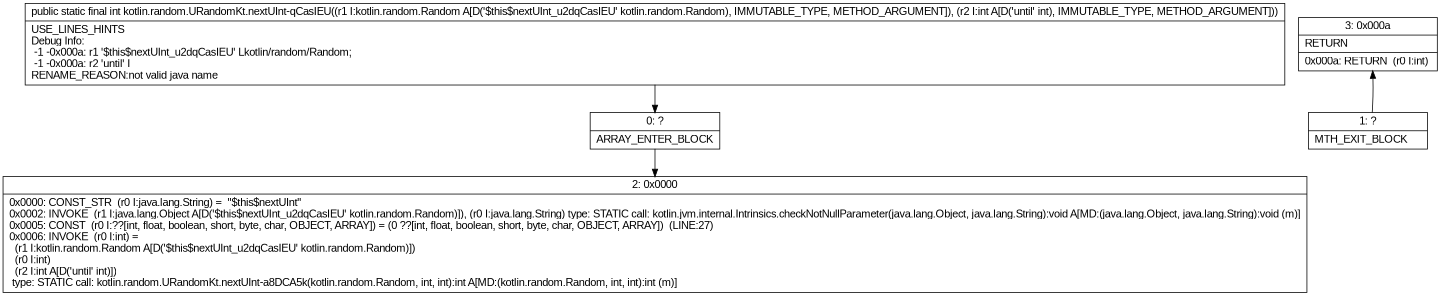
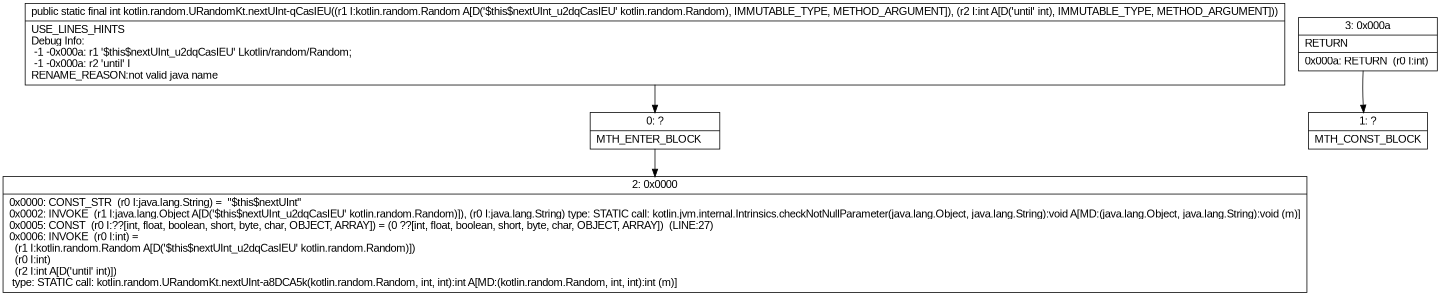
edge "1: ?" -> "3: 0x000a": reversed
node "0: ?": text "ARRAY_ENTER_BLOCK" -> "MTH_ENTER_BLOCK"
node "1: ?": text "MTH_EXIT_BLOCK" -> "MTH_CONST_BLOCK"
